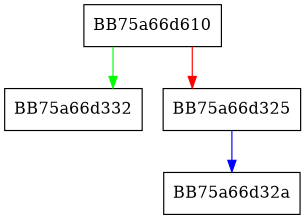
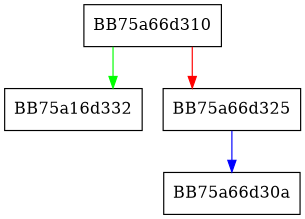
node "BB75a66d610": label "BB75a66d610" -> "BB75a66d310"
node "BB75a66d332": label "BB75a66d332" -> "BB75a16d332"
node "BB75a66d32a": label "BB75a66d32a" -> "BB75a66d30a"
